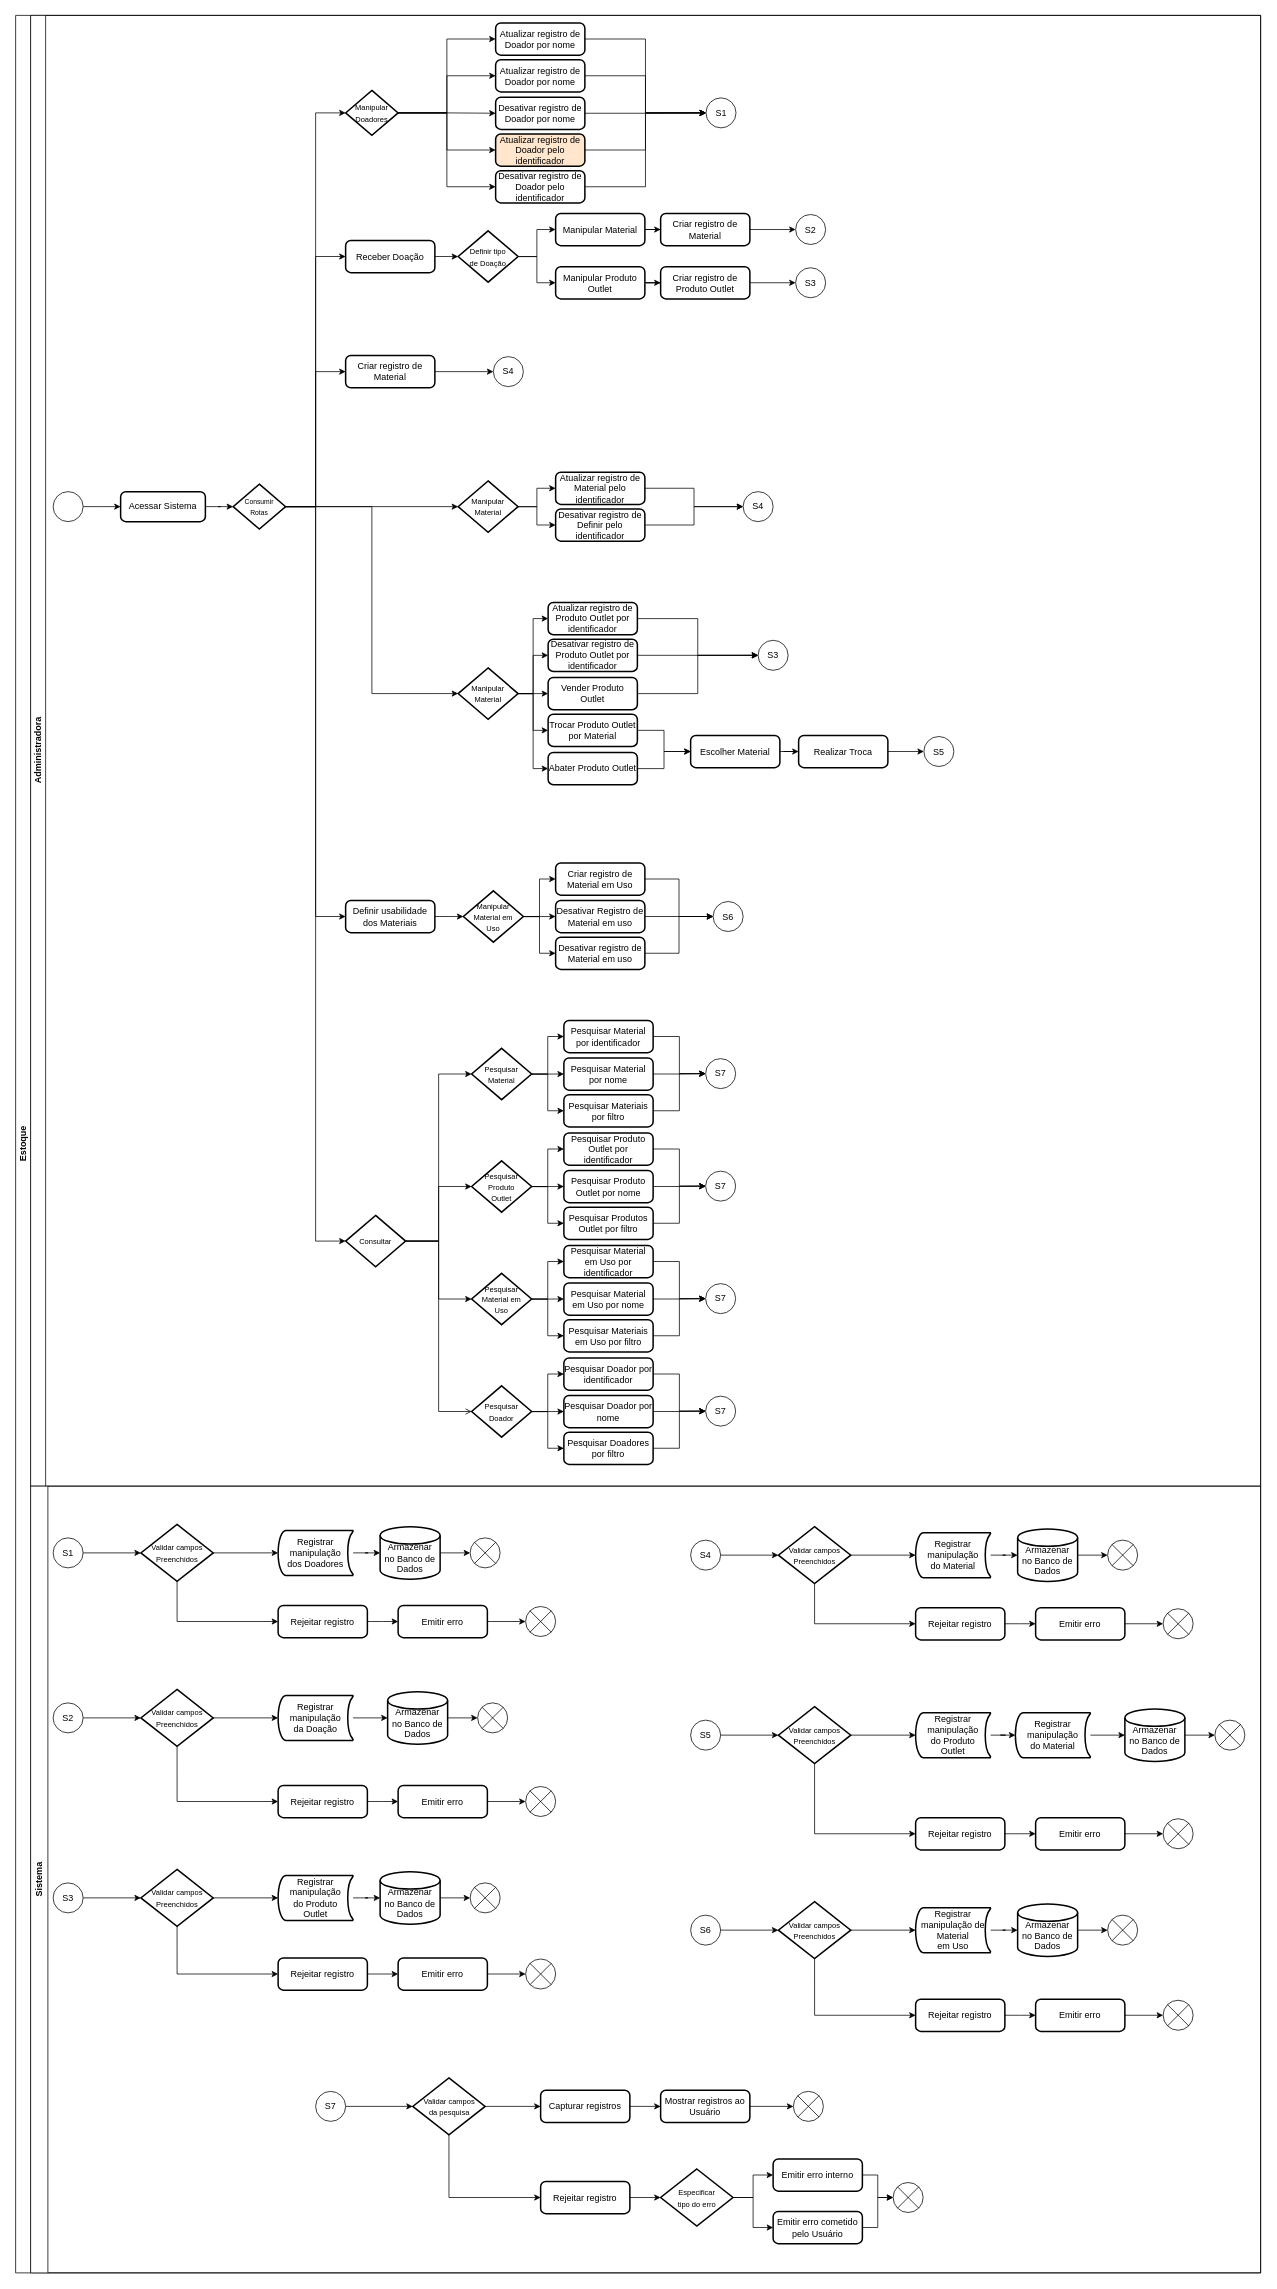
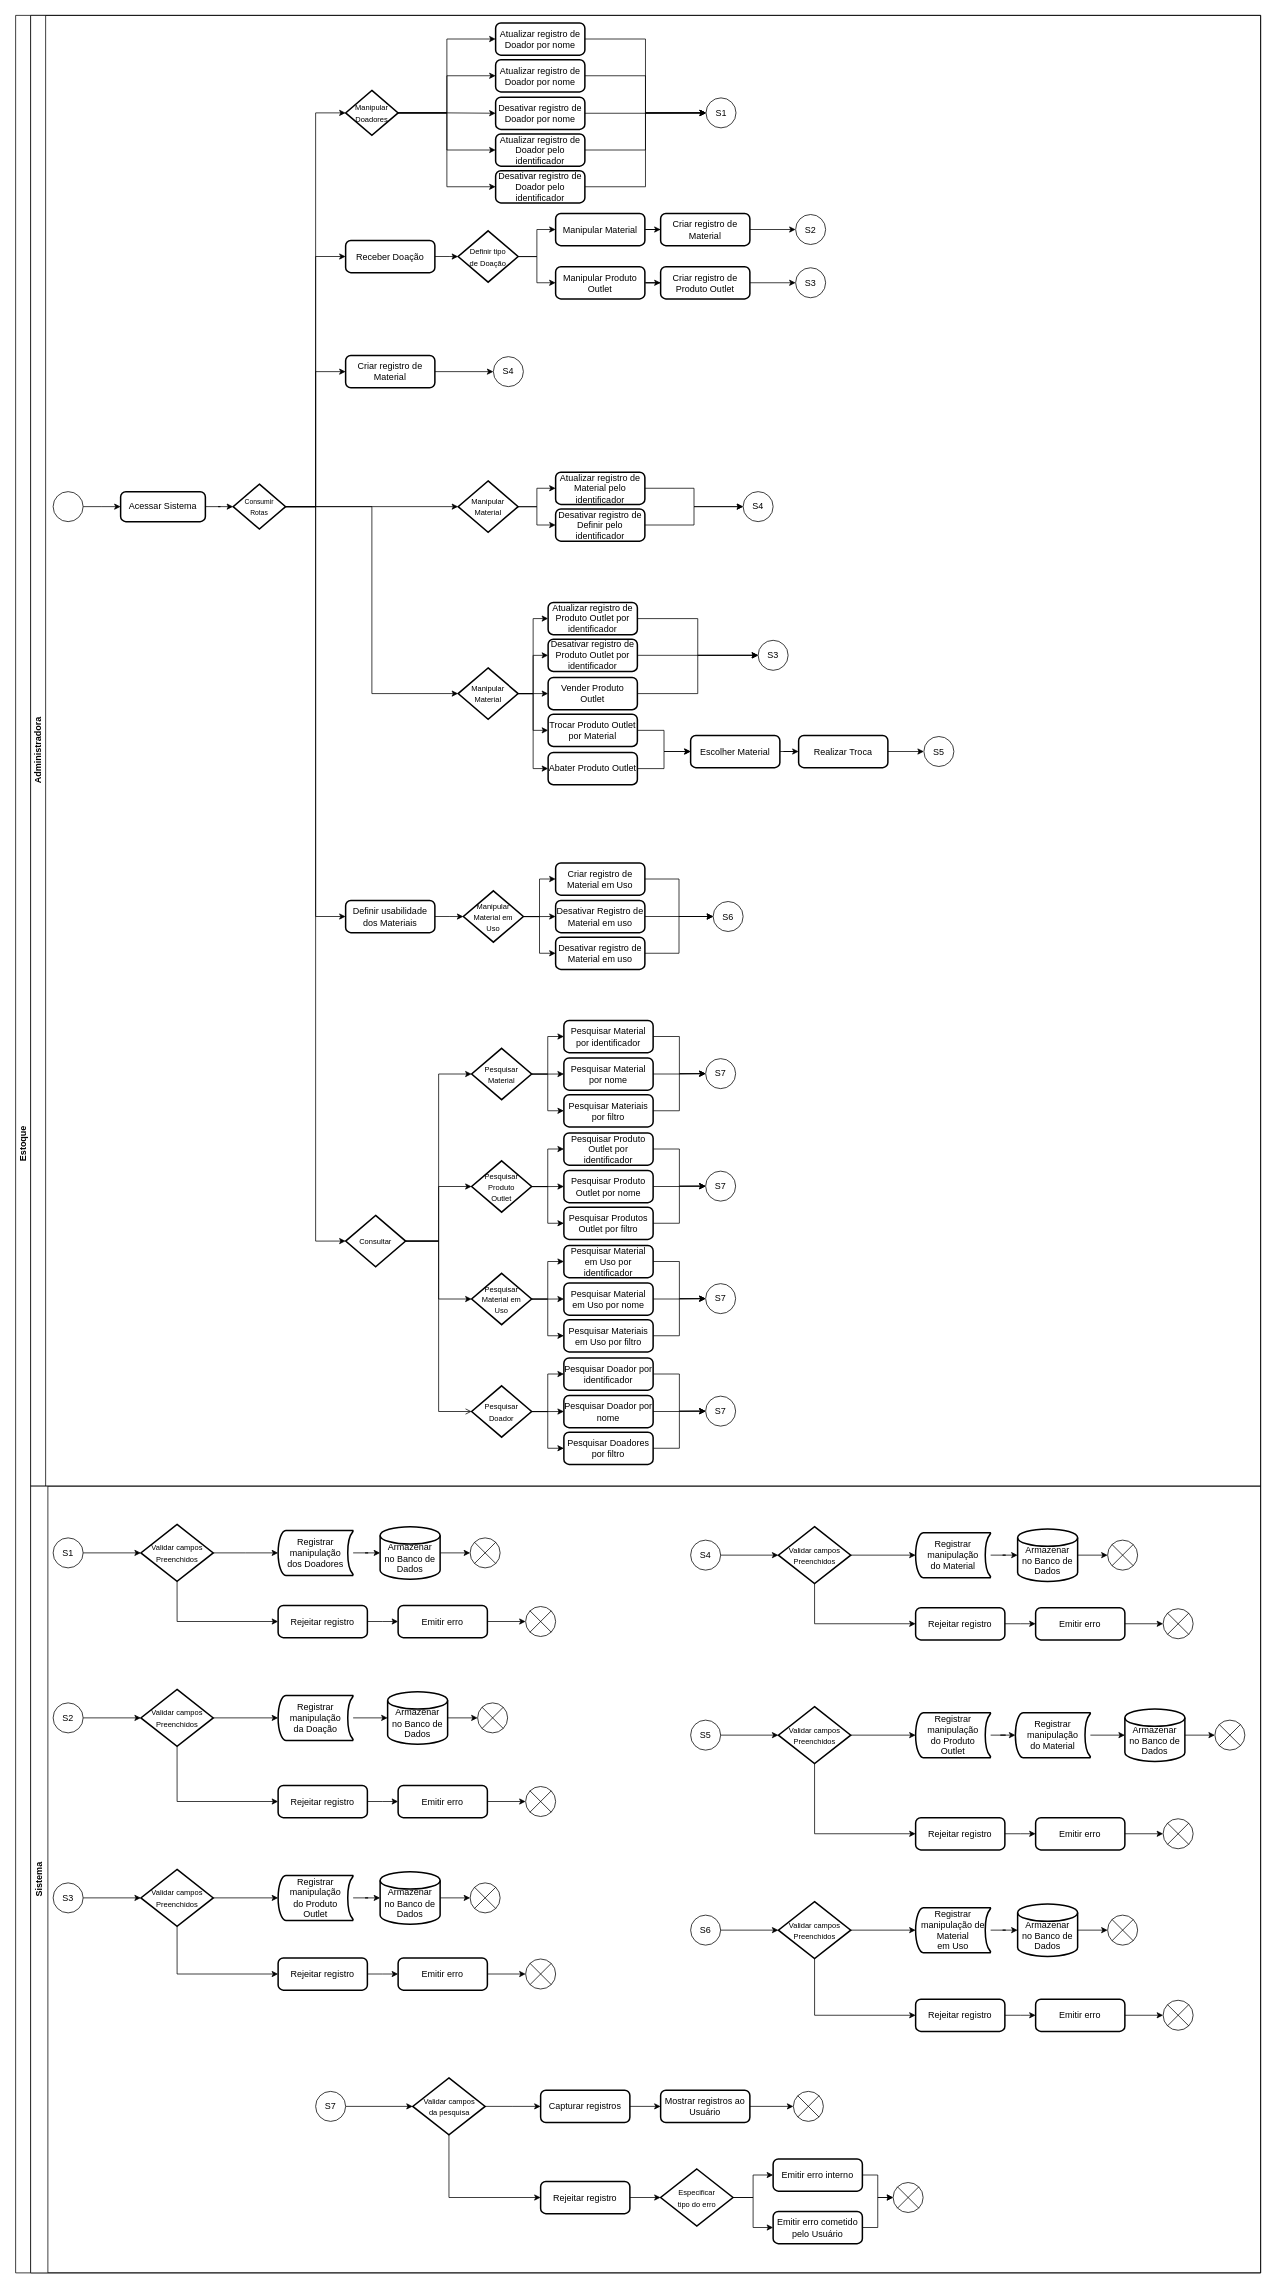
node "Atualizar registro de Doador pelo identificador": fillcolor #ffe6cc -> #ffffff
